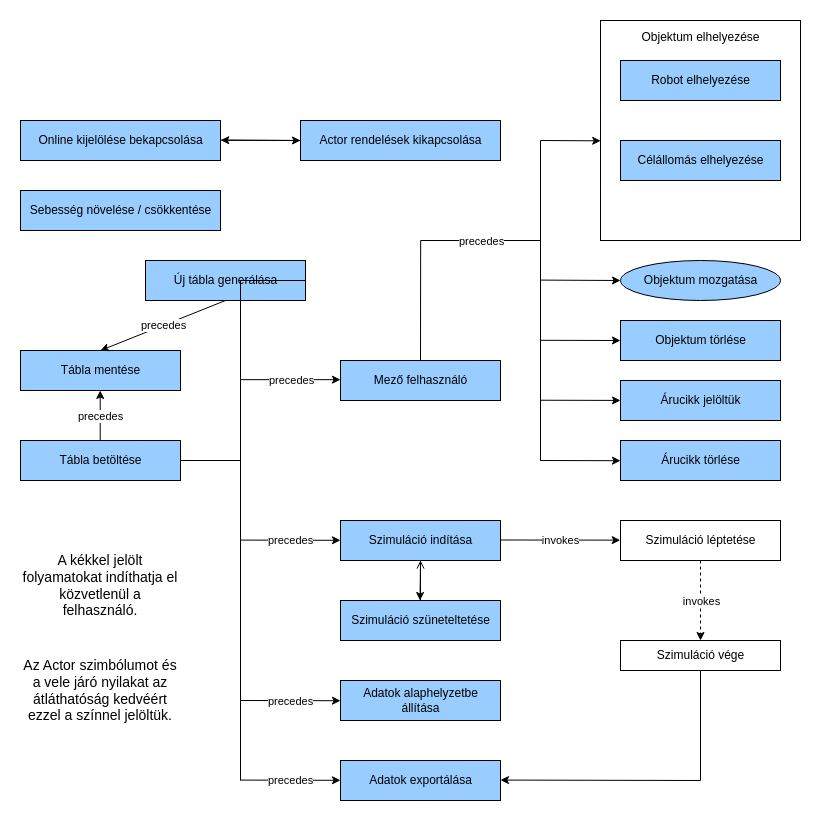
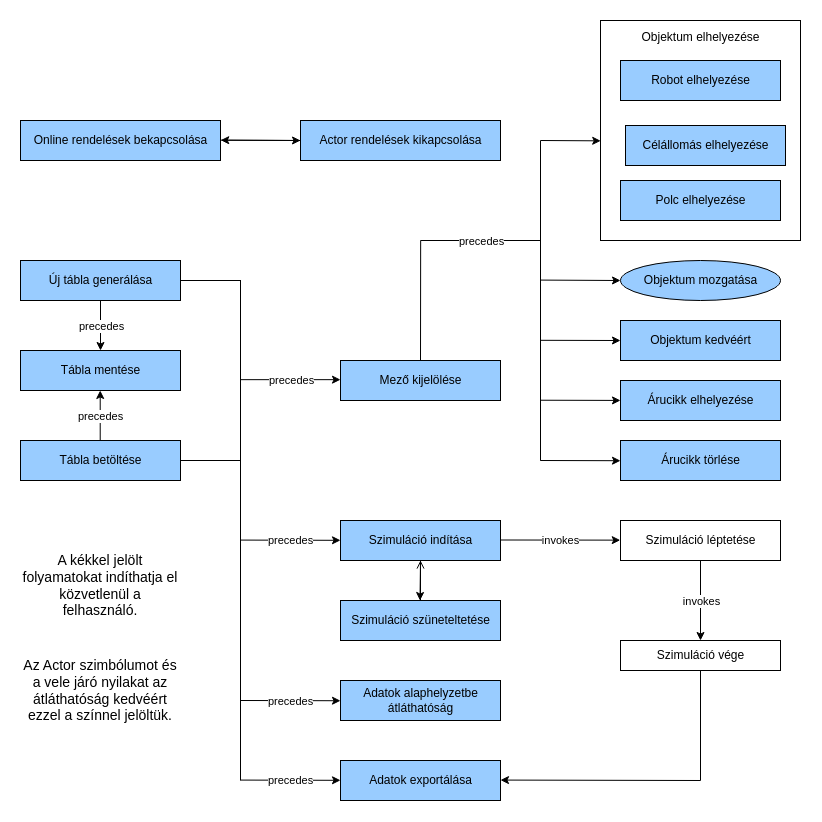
node "Online kijelölése bekapcsolása": label "Online kijelölése bekapcsolása" -> "Online rendelések bekapcsolása"
node "Célállomás elhelyezése": moved (701, 161) -> (706, 146)
node "Polc elhelyezése": added
node "Sebesség növelése / csökkentése": removed
node "Új tábla generálása": moved (226, 281) -> (101, 281)
node "Objektum törlése": label "Objektum törlése" -> "Objektum kedvéért"
node "Mező felhasználó": label "Mező felhasználó" -> "Mező kijelölése"
node "Árucikk jelöltük": label "Árucikk jelöltük" -> "Árucikk elhelyezése"
edge "Szimuláció léptetése" -> "Szimuláció vége": style dashed -> solid
node "Adatok alaphelyzetbe állítása": label "Adatok alaphelyzetbe állítása" -> "Adatok alaphelyzetbe átláthatóság"
